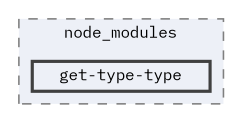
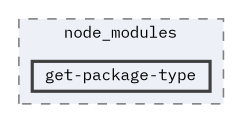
node "get-type-type": label "get-type-type" -> "get-package-type"
